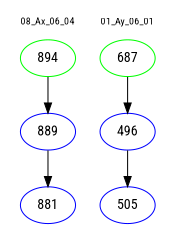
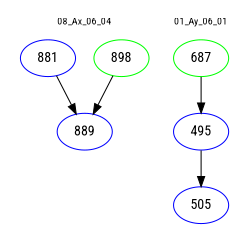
node "894": label "894" -> "898"
node "496": label "496" -> "495"
edge "889" -> "881": reversed
